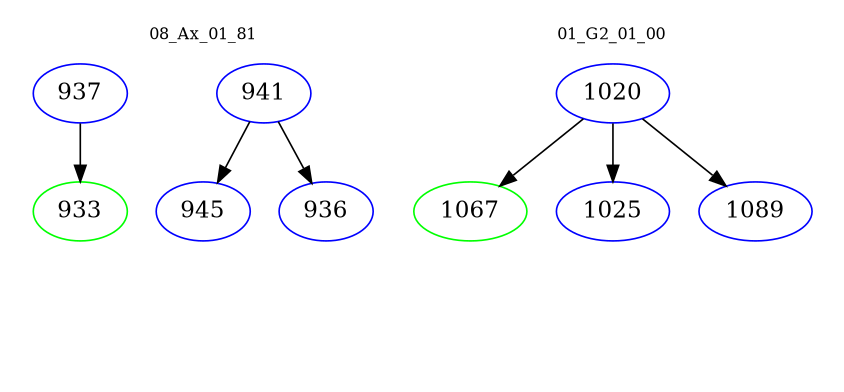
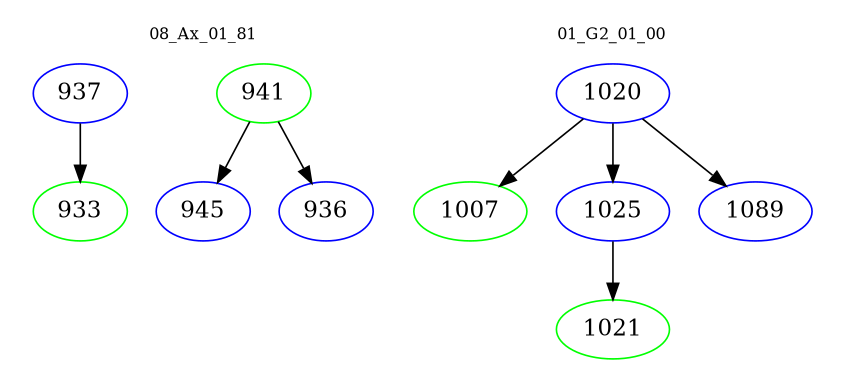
node "941": color blue -> green
node "1067": label "1067" -> "1007"
node "1021": added
